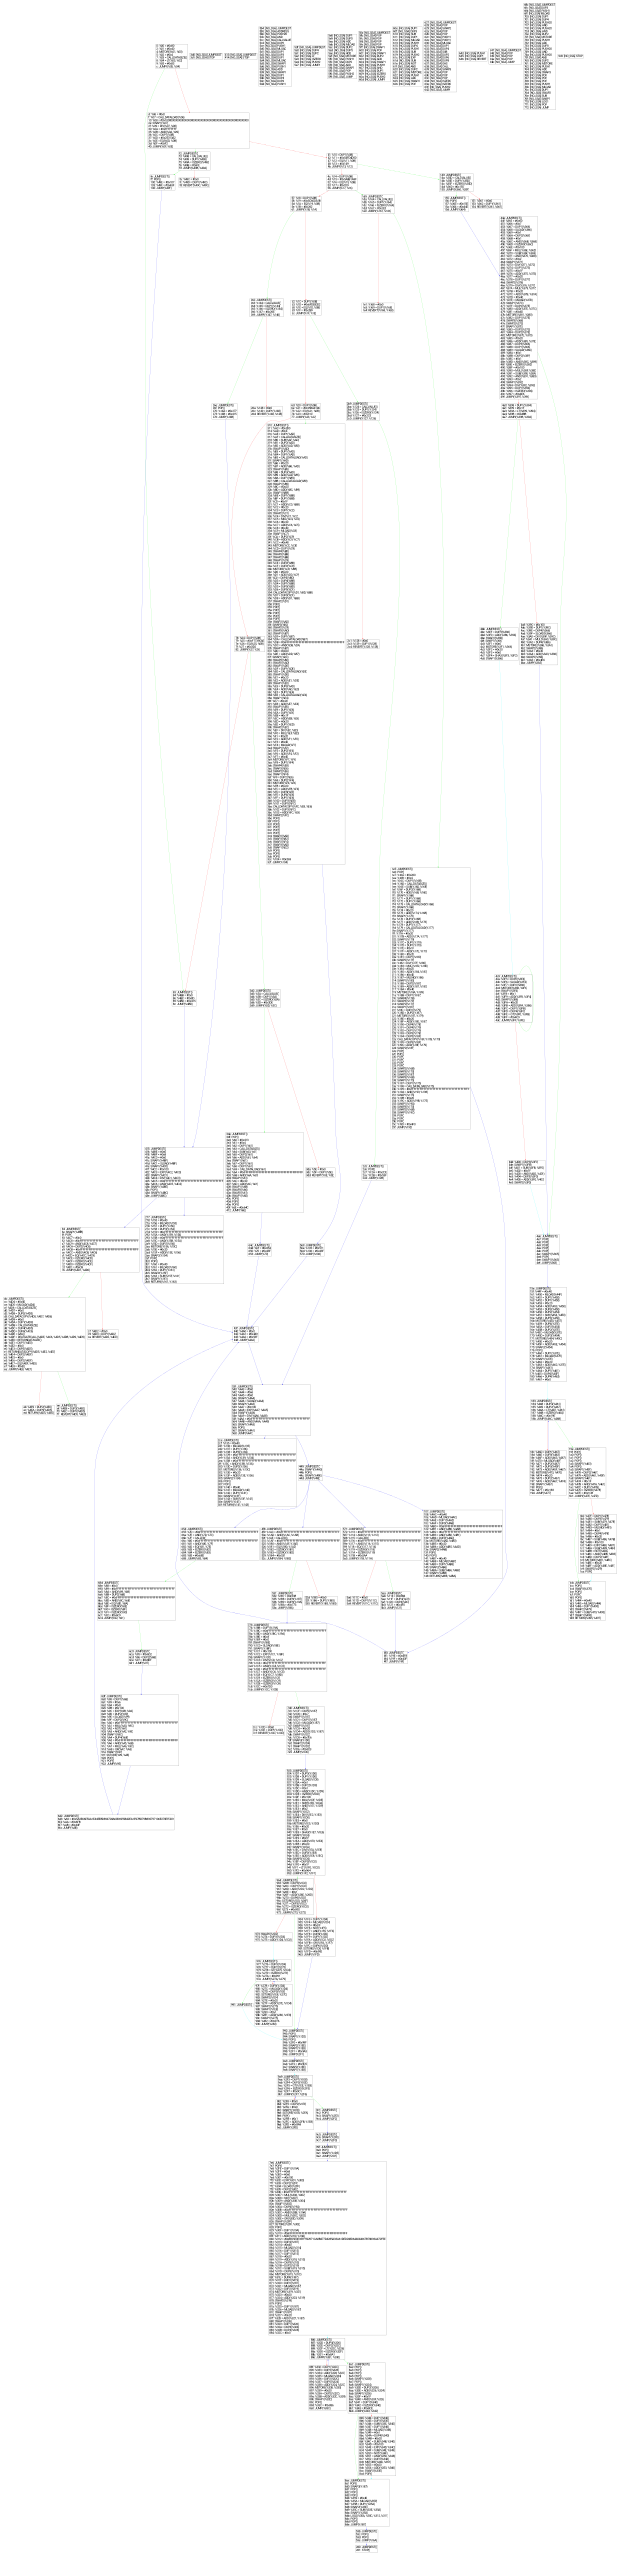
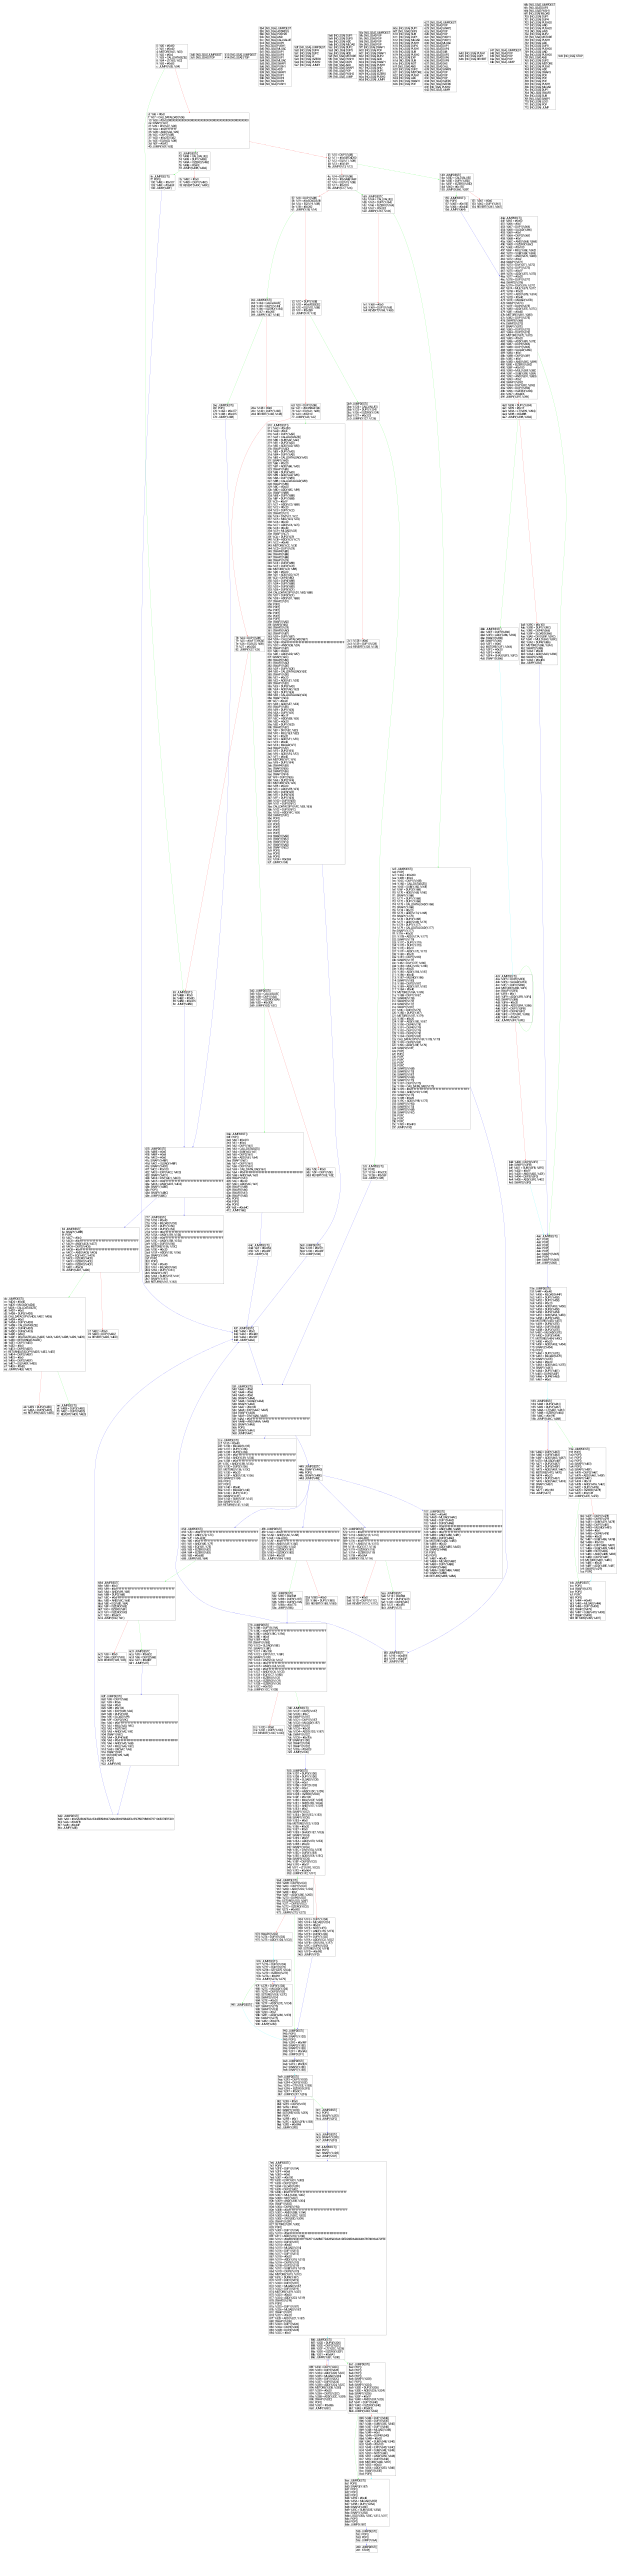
node "6c5: %93 = #0x0 6c7: %94 = DUP1(%93) 6c8: REVERT(%93, %93)": added
